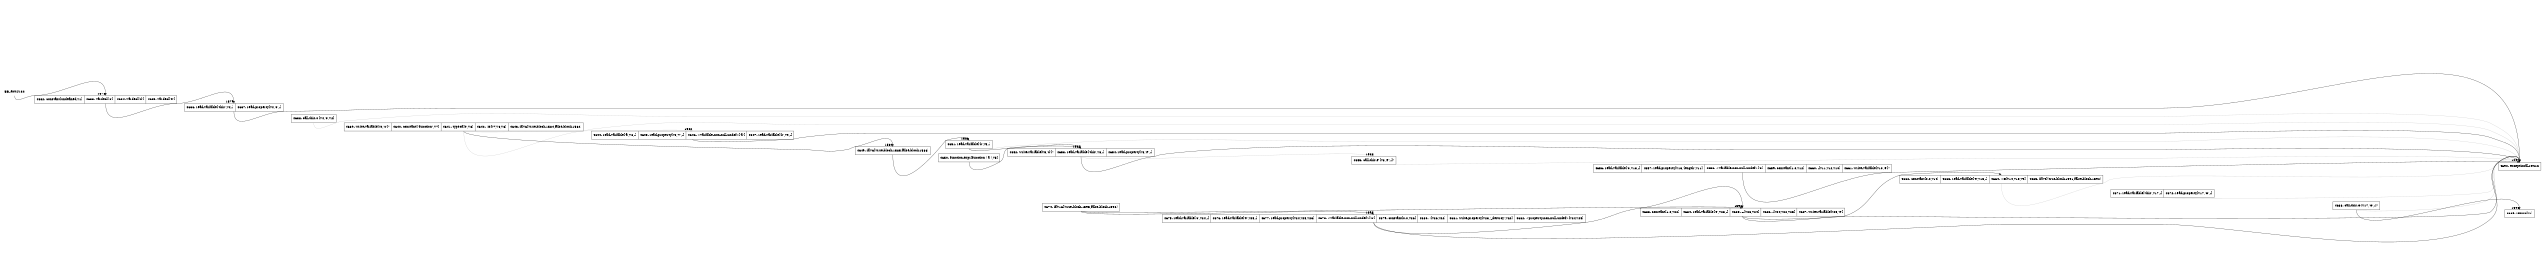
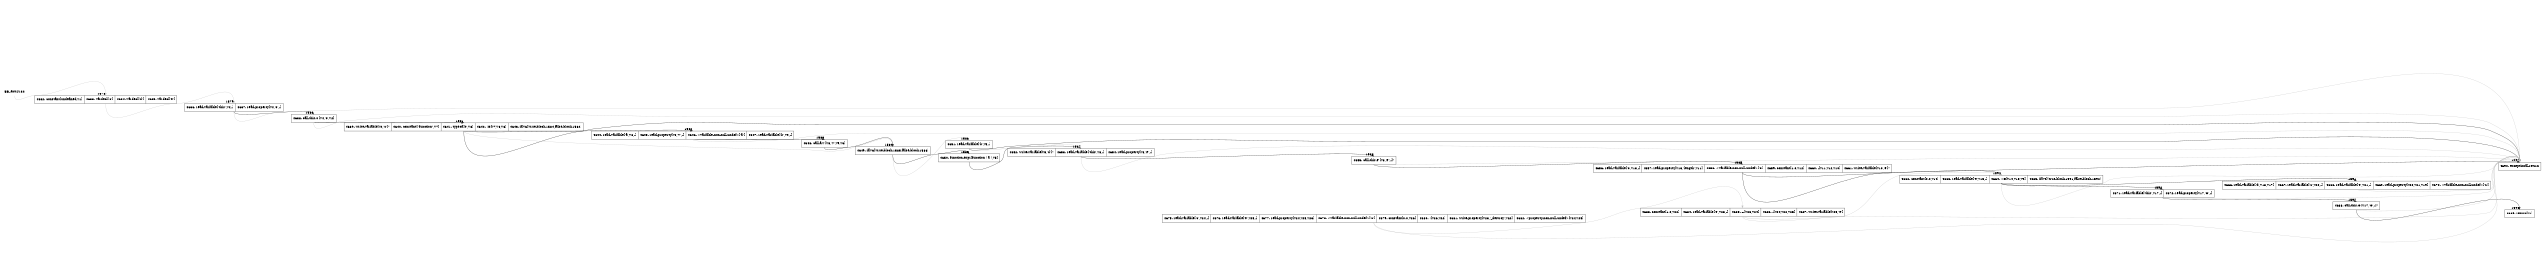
edge "BB_entry132" -> "4632: constant[undefined,v1]": color black -> gray
edge "4632: constant[undefined,v1]" -> "4636: read-variable['this',v4,-]": color black -> gray
edge "4636: read-variable['this',v4,-]" -> "4690: exceptional-return": color black -> gray
edge "4636: read-variable['this',v4,-]" -> "4638: call-this.o [v4,'o',v2]": added
edge "4638: call-this.o [v4,'o',v2]" -> "4639: write-variable[v2,'c']*": added
edge "4639: write-variable[v2,'c']*" -> "4690: exceptional-return": color gray -> black
edge "4639: write-variable[v2,'c']*" -> "4644: read-variable['a',v8,-]": color gray -> black
edge "4644: read-variable['a',v8,-]" -> "4690: exceptional-return": color black -> gray
edge "4651: read-variable['b',v5,-]" -> "4690: exceptional-return": color gray -> black
node "4648: call-a.v [v8,'v',v9,v6]": added
edge "4639: write-variable[v2,'c']*" -> "4649: if[v6](true-block:1585,false-block:1586)": color black -> gray
edge "4651: read-variable['b',v5,-]" -> "4652: write-variable[v5,'d']*": color black -> gray
edge "4652: write-variable[v5,'d']*" -> "4690: exceptional-return": color black -> gray
edge "4649: if[v6](true-block:1585,false-block:1586)" -> "4650: function-expr[function ( a ),v5]": added
edge "4652: write-variable[v5,'d']*" -> "4655: call-this.P [v8,'P',-]*": color gray -> black
edge "4649: if[v6](true-block:1585,false-block:1586)" -> "4651: read-variable['b',v5,-]": color black -> gray
edge "4655: call-this.P [v8,'P',-]*" -> "4656: read-variable['c',v13,-]": added
edge "4656: read-variable['c',v13,-]" -> "4662: constant[0.0,v14]": added
node "4666: read-variable['d',v18,v17]": added
edge "4662: constant[0.0,v14]" -> "4671: read-variable['this',v17,-]": added
edge "4683: constant[1.0,v22]" -> "4662: constant[0.0,v14]": color black -> gray
edge "4671: read-variable['this',v17,-]" -> "4688: call-this.O [v17,'O',-]*": added
node "4674: if[v16](true-block:1595,false-block:1596)": removed
edge "4683: constant[1.0,v22]" -> "4690: exceptional-return": color black -> gray
edge "4675: read-variable['c',v24,-]" -> "4683: constant[1.0,v22]": color black -> gray
edge "4675: read-variable['c',v24,-]" -> "4690: exceptional-return": color black -> gray
